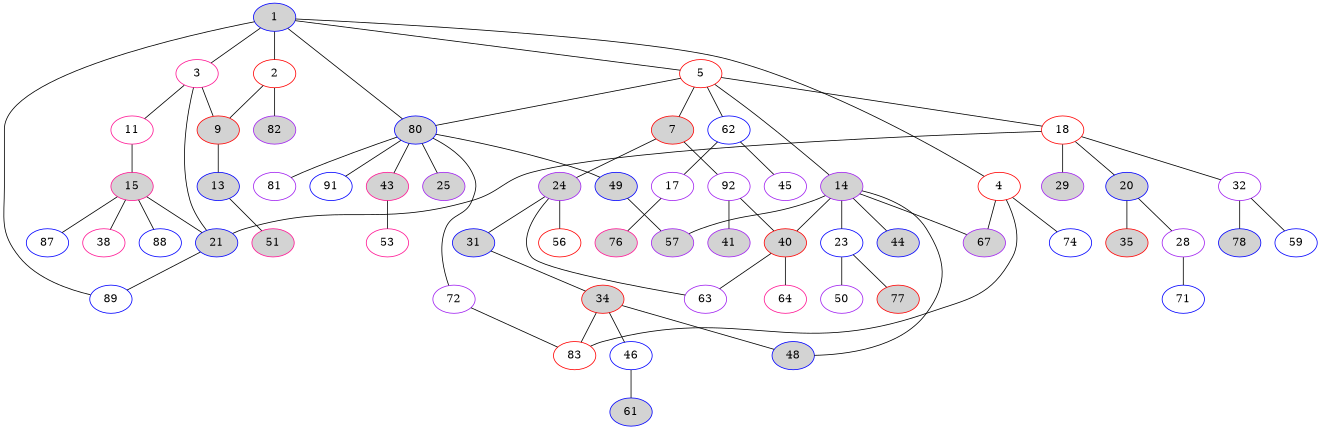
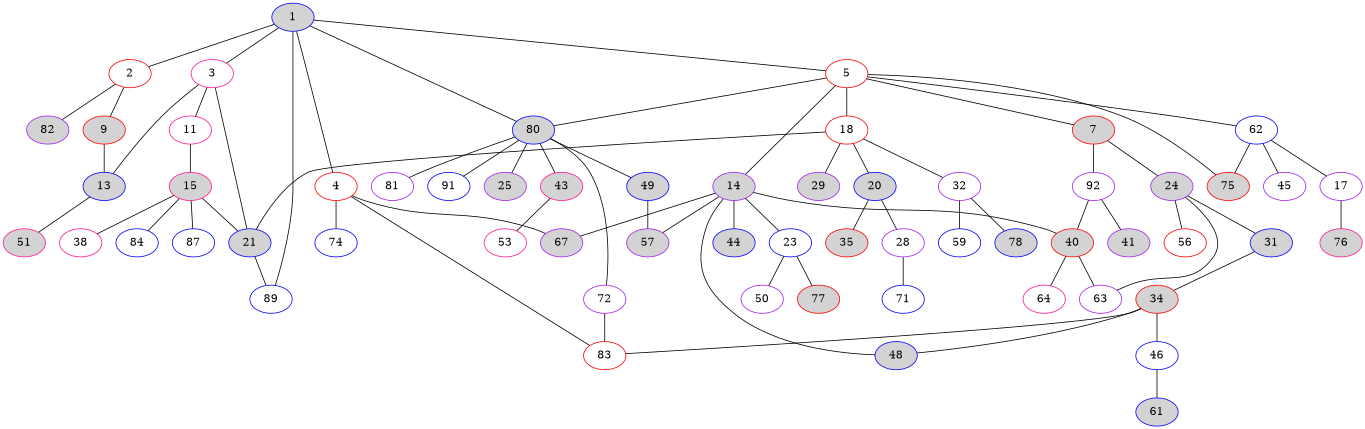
edge "3" -- "9": now "3" -- "13"
node "75": added
node "88": label "88" -> "84"
